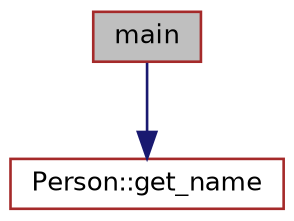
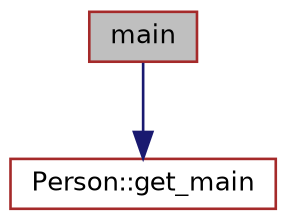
node "Person::get_name": label "Person::get_name" -> "Person::get_main"
